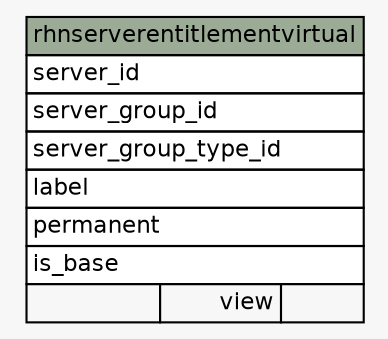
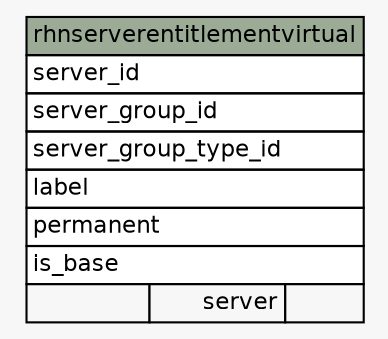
node "rhnserverentitlementvirtual": text "view" -> "server"
